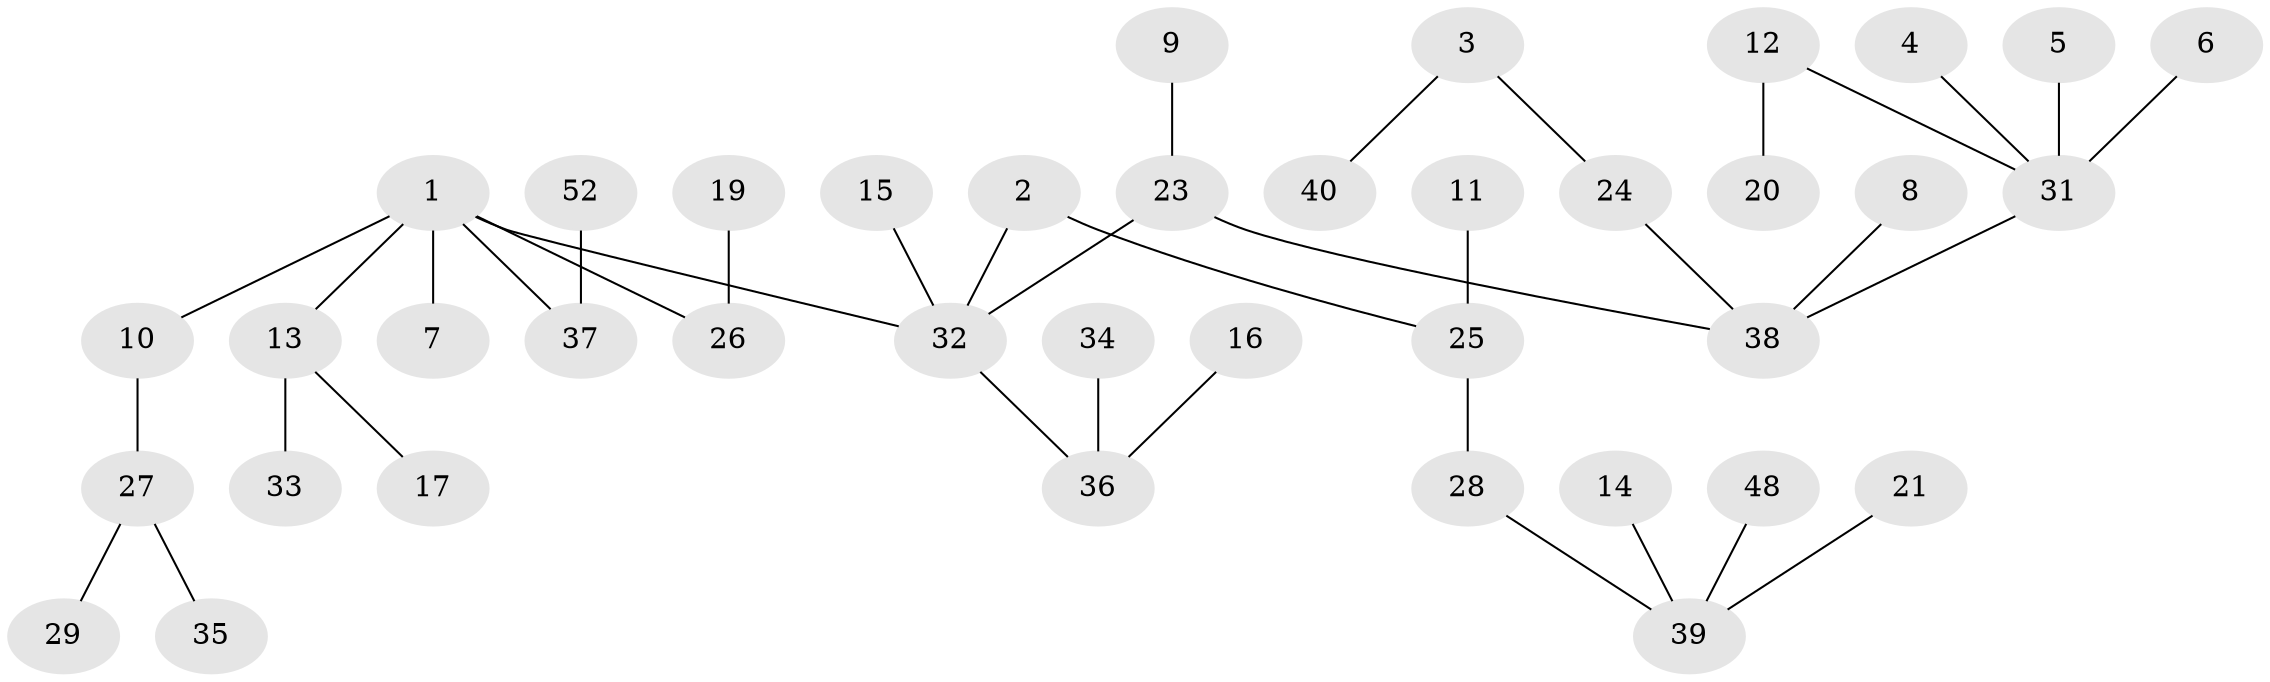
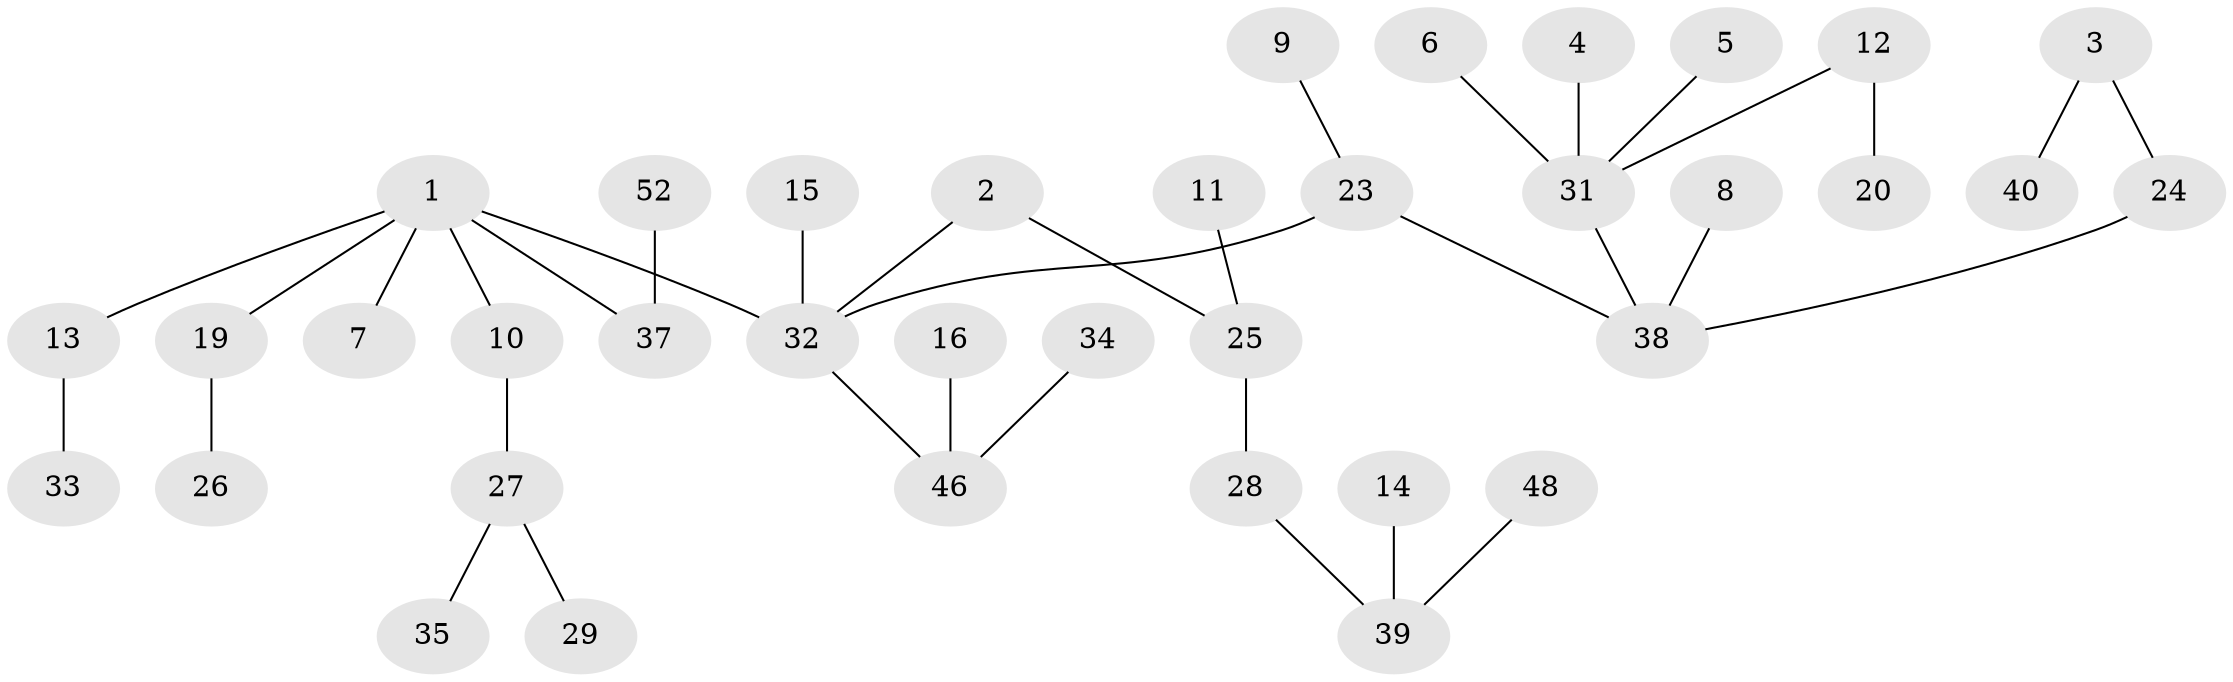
edge "1" -- "26": now "1" -- "19"
node "17": removed
node "36": label "36" -> "46"
node "21": removed
